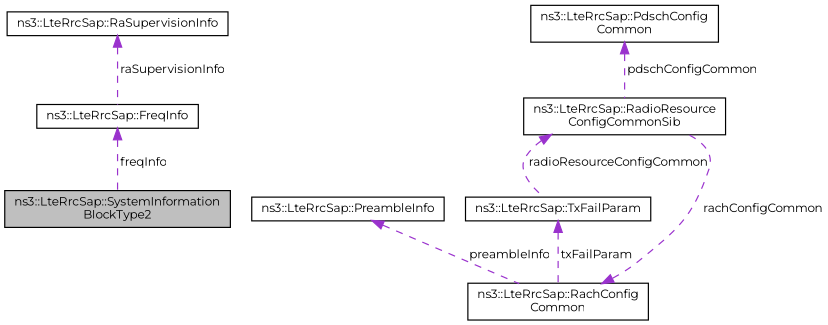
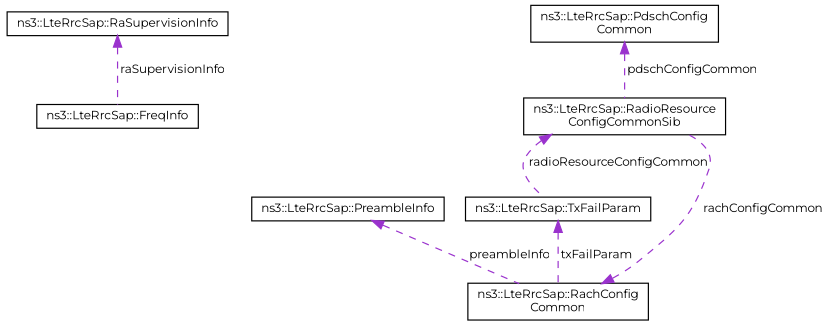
node "ns3::LteRrcSap::SystemInformation BlockType2": removed
